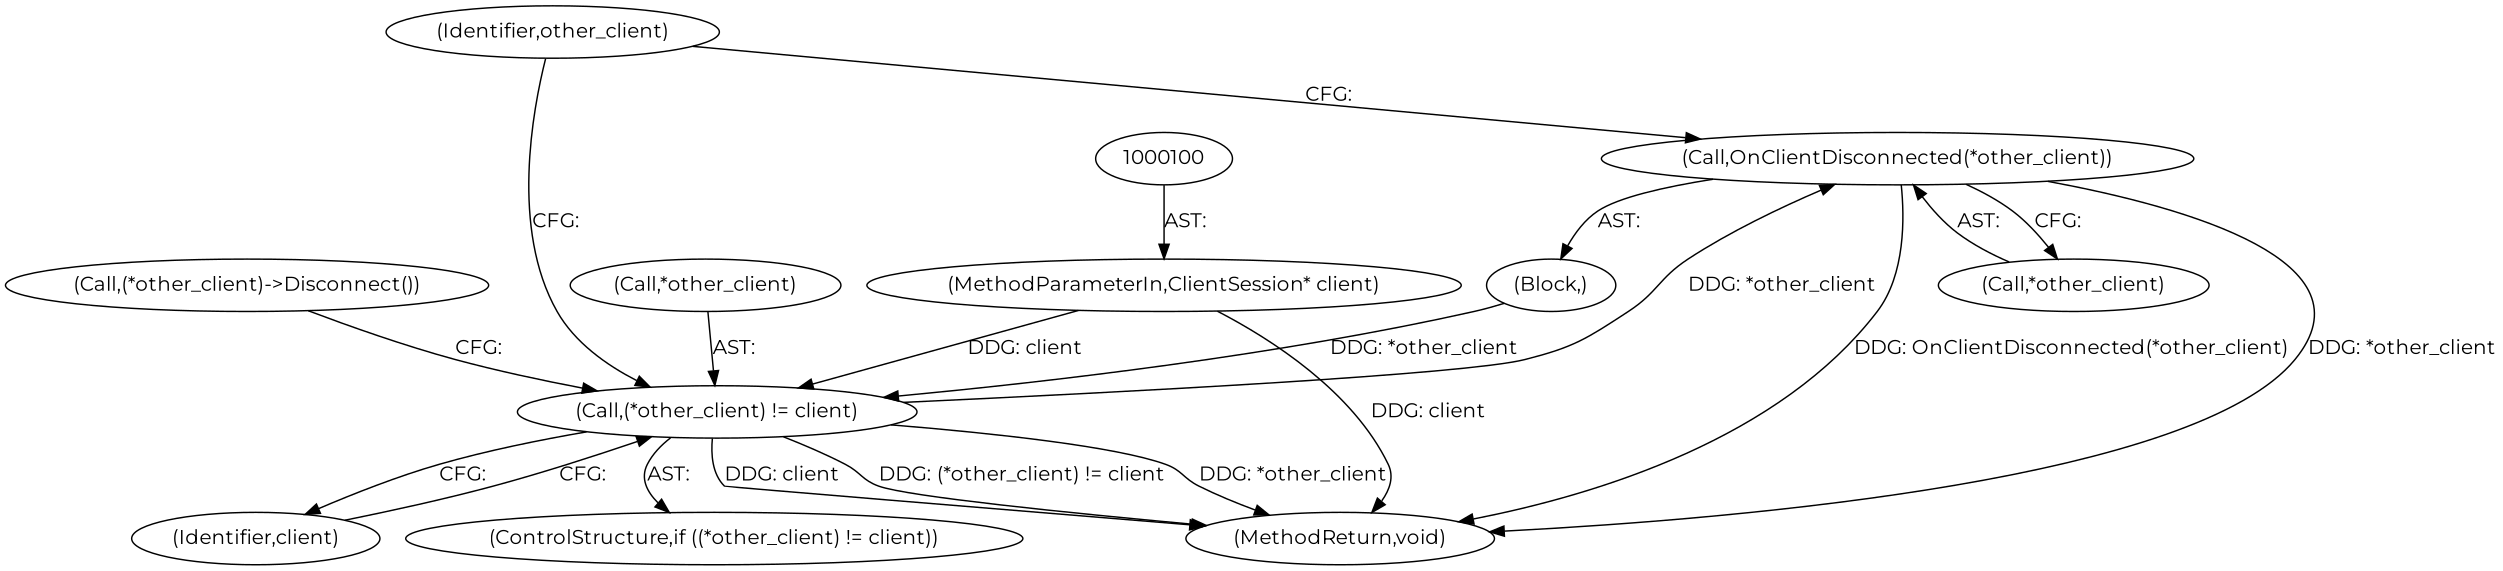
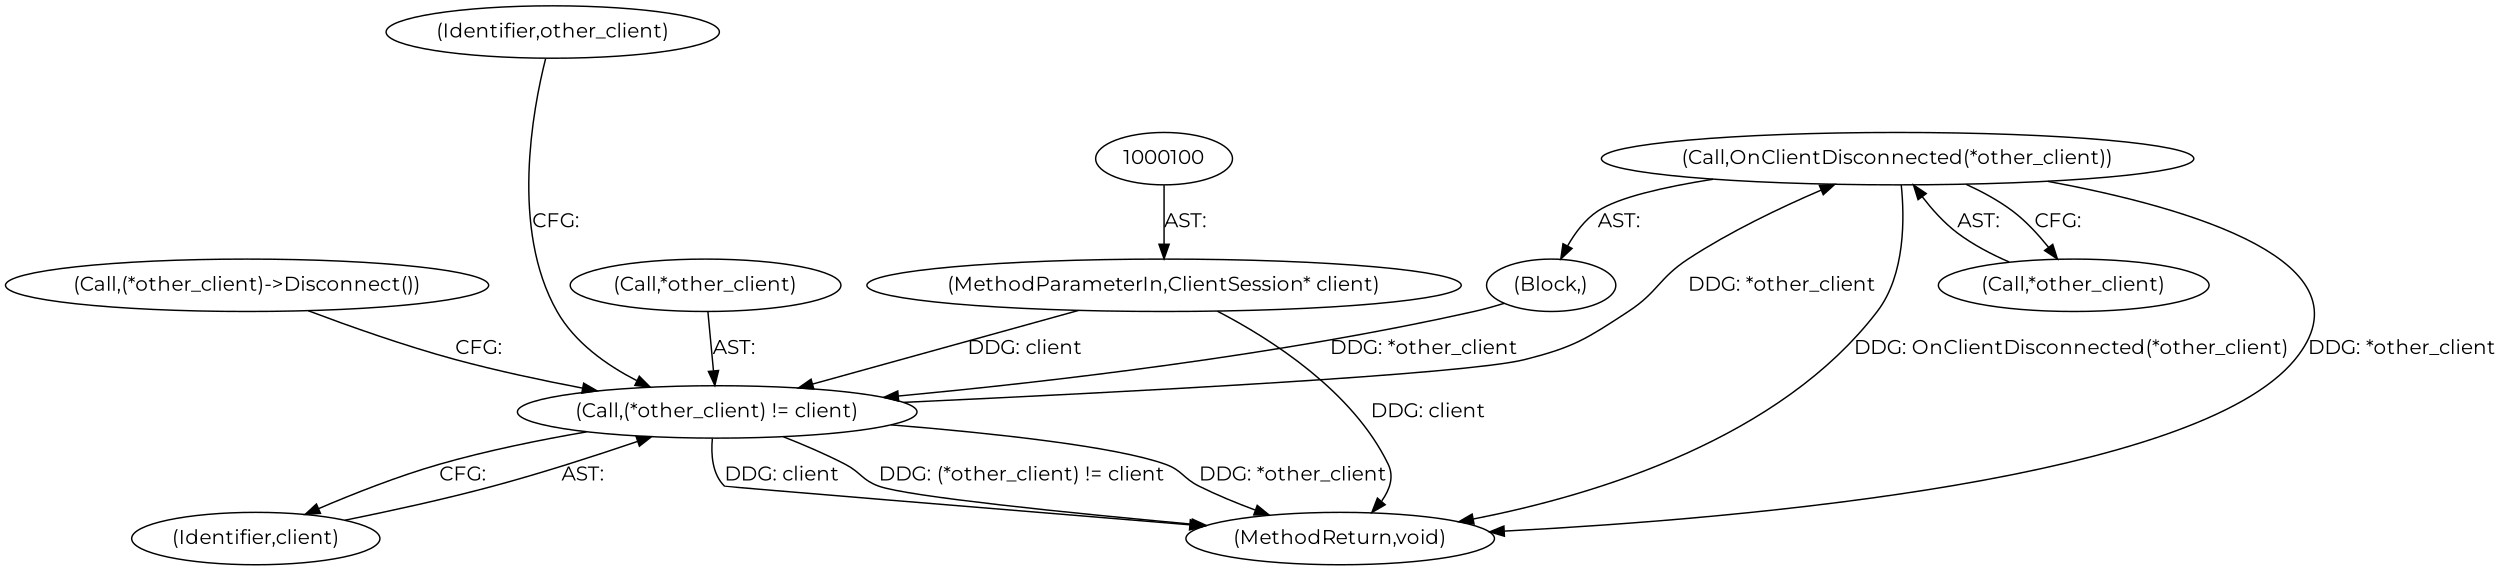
edge "(Identifier,other_client)" -> "(Call,OnClientDisconnected(*other_client))": removed, label "CFG:"
edge "(Identifier,client)" -> "(Call,(*other_client) != client)": label "CFG: " -> "AST: "
node "(ControlStructure,if ((*other_client) != client))": removed
